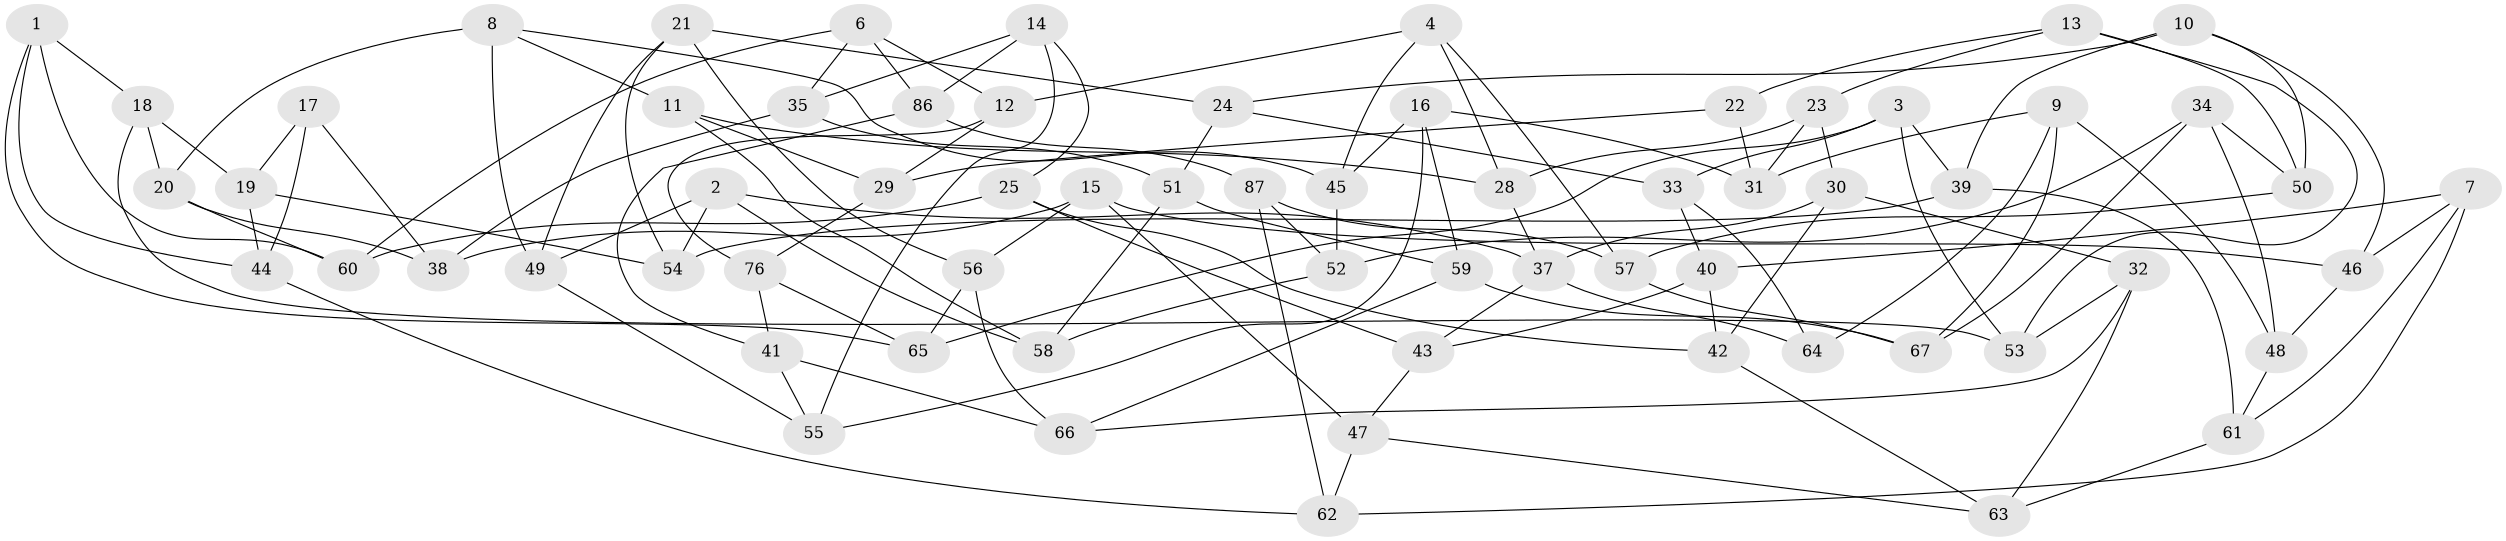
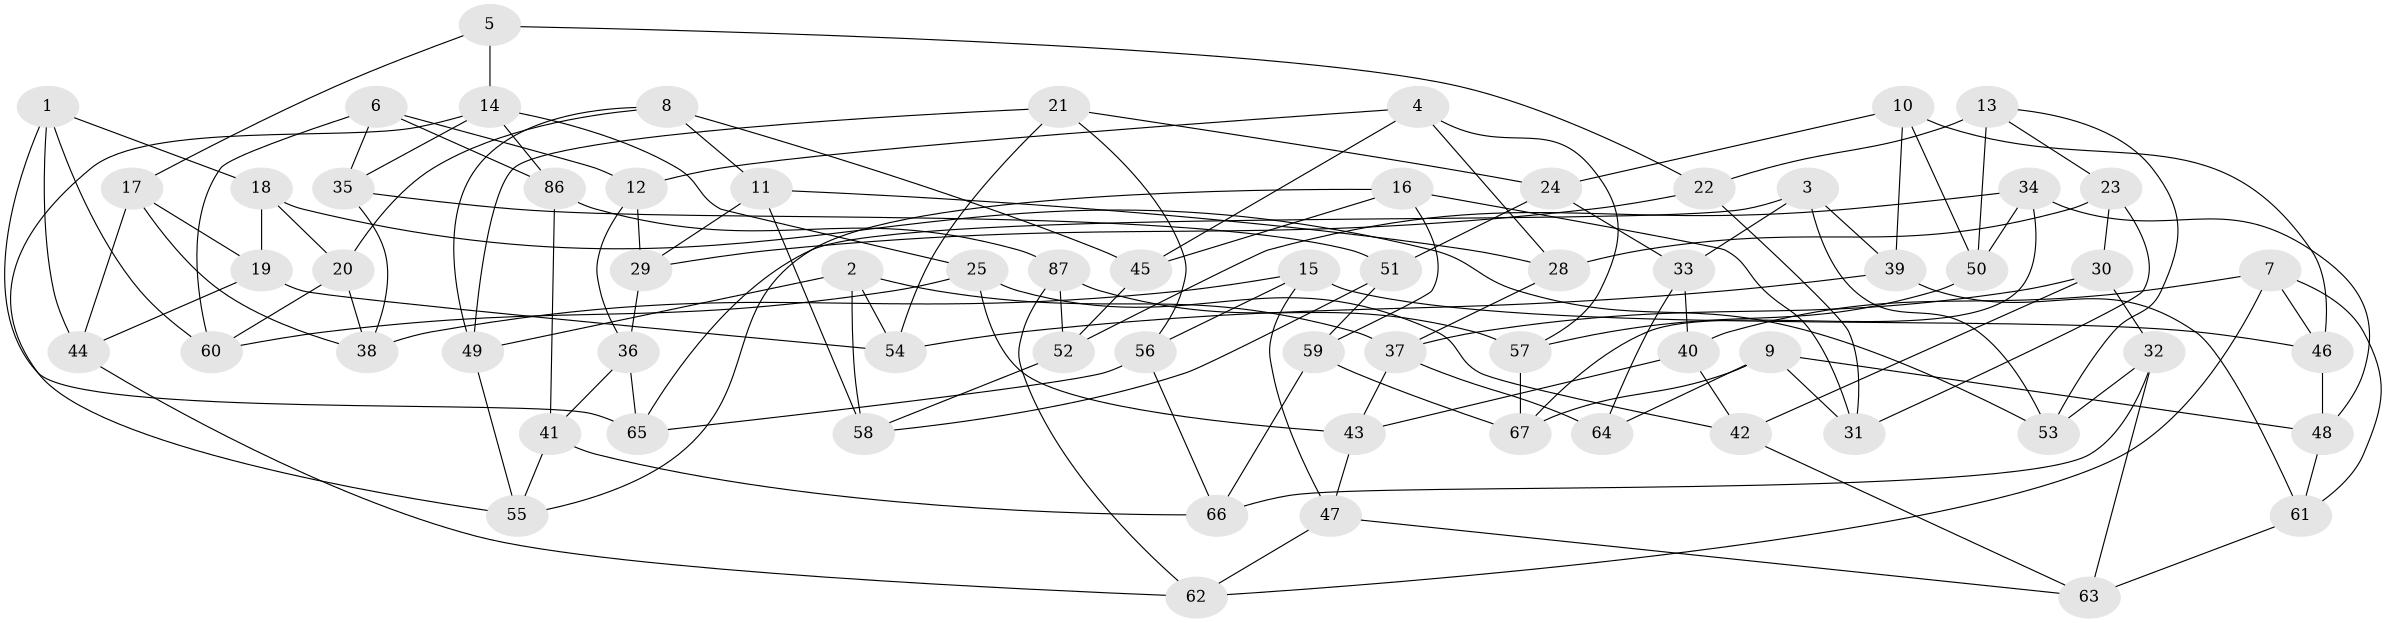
node "5": added
node "76": label "76" -> "36"
